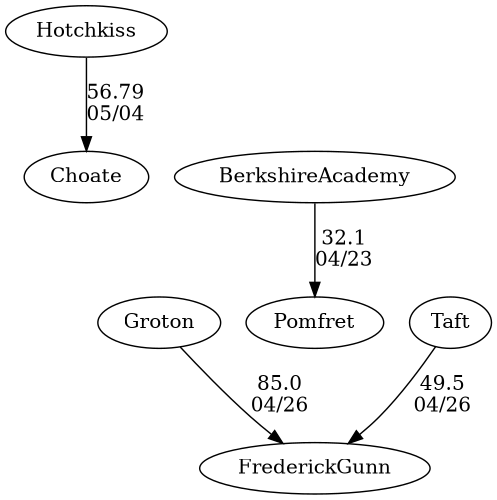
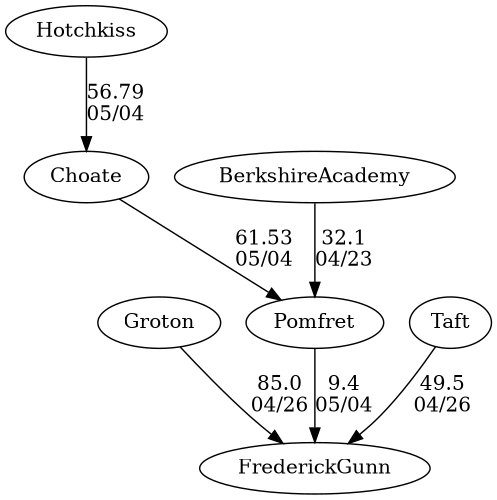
edge "Choate" -> "Pomfret": added, label "61.53 05/04"
edge "Pomfret" -> "FrederickGunn": added, label "9.4 05/04"
